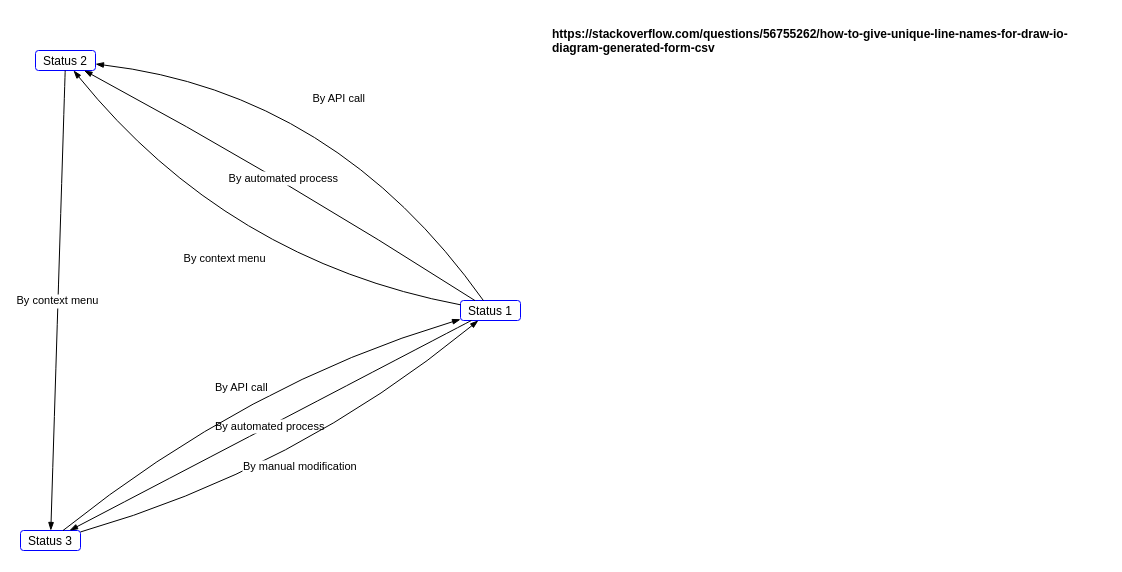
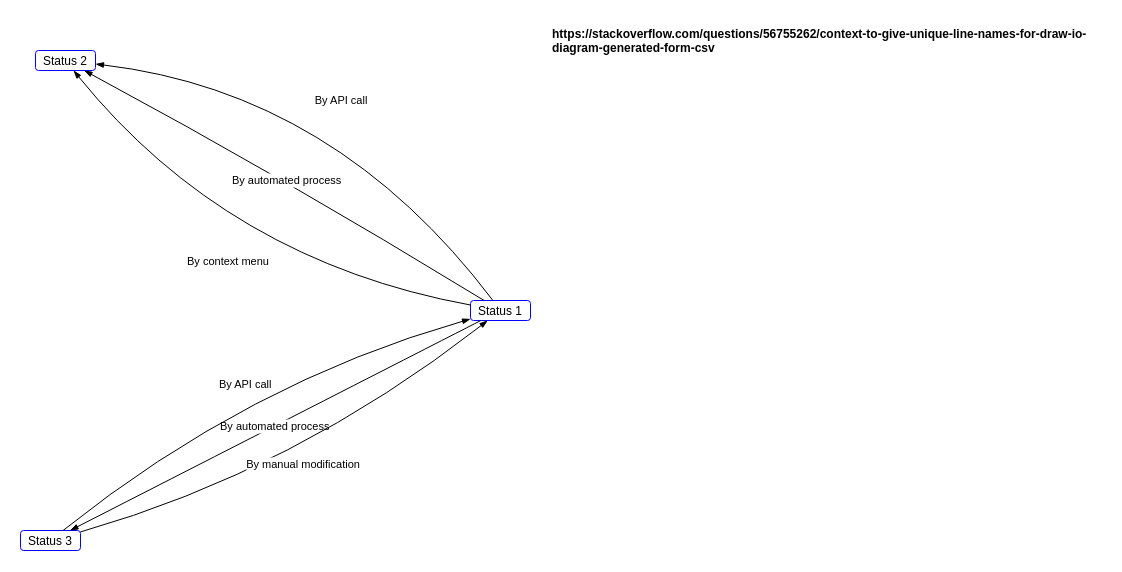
node "https://stackoverflow.com/questions/56755262/how-to-give-unique-line-names-for-draw-io-diagram-generated-form-csv": label "https://stackoverflow.com/questions/56755262/how-to-give-unique-line-names-for-draw-io-diagram-generated-form-csv" -> "https://stackoverflow.com/questions/56755262/context-to-give-unique-line-names-for-draw-io-diagram-generated-form-csv"
edge "Status 2" -> "Status 3": removed, label "By context menu"
node "Status 1": moved (491, 311) -> (501, 311)
